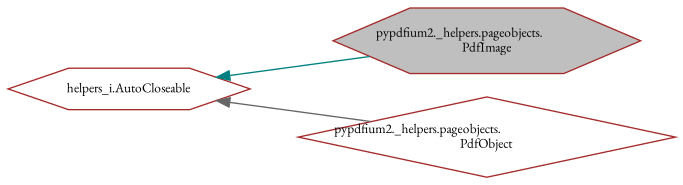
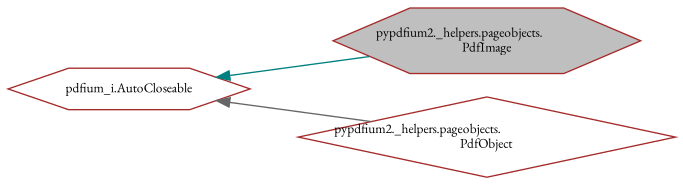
node "helpers_i.AutoCloseable": label "helpers_i.AutoCloseable" -> "pdfium_i.AutoCloseable"
